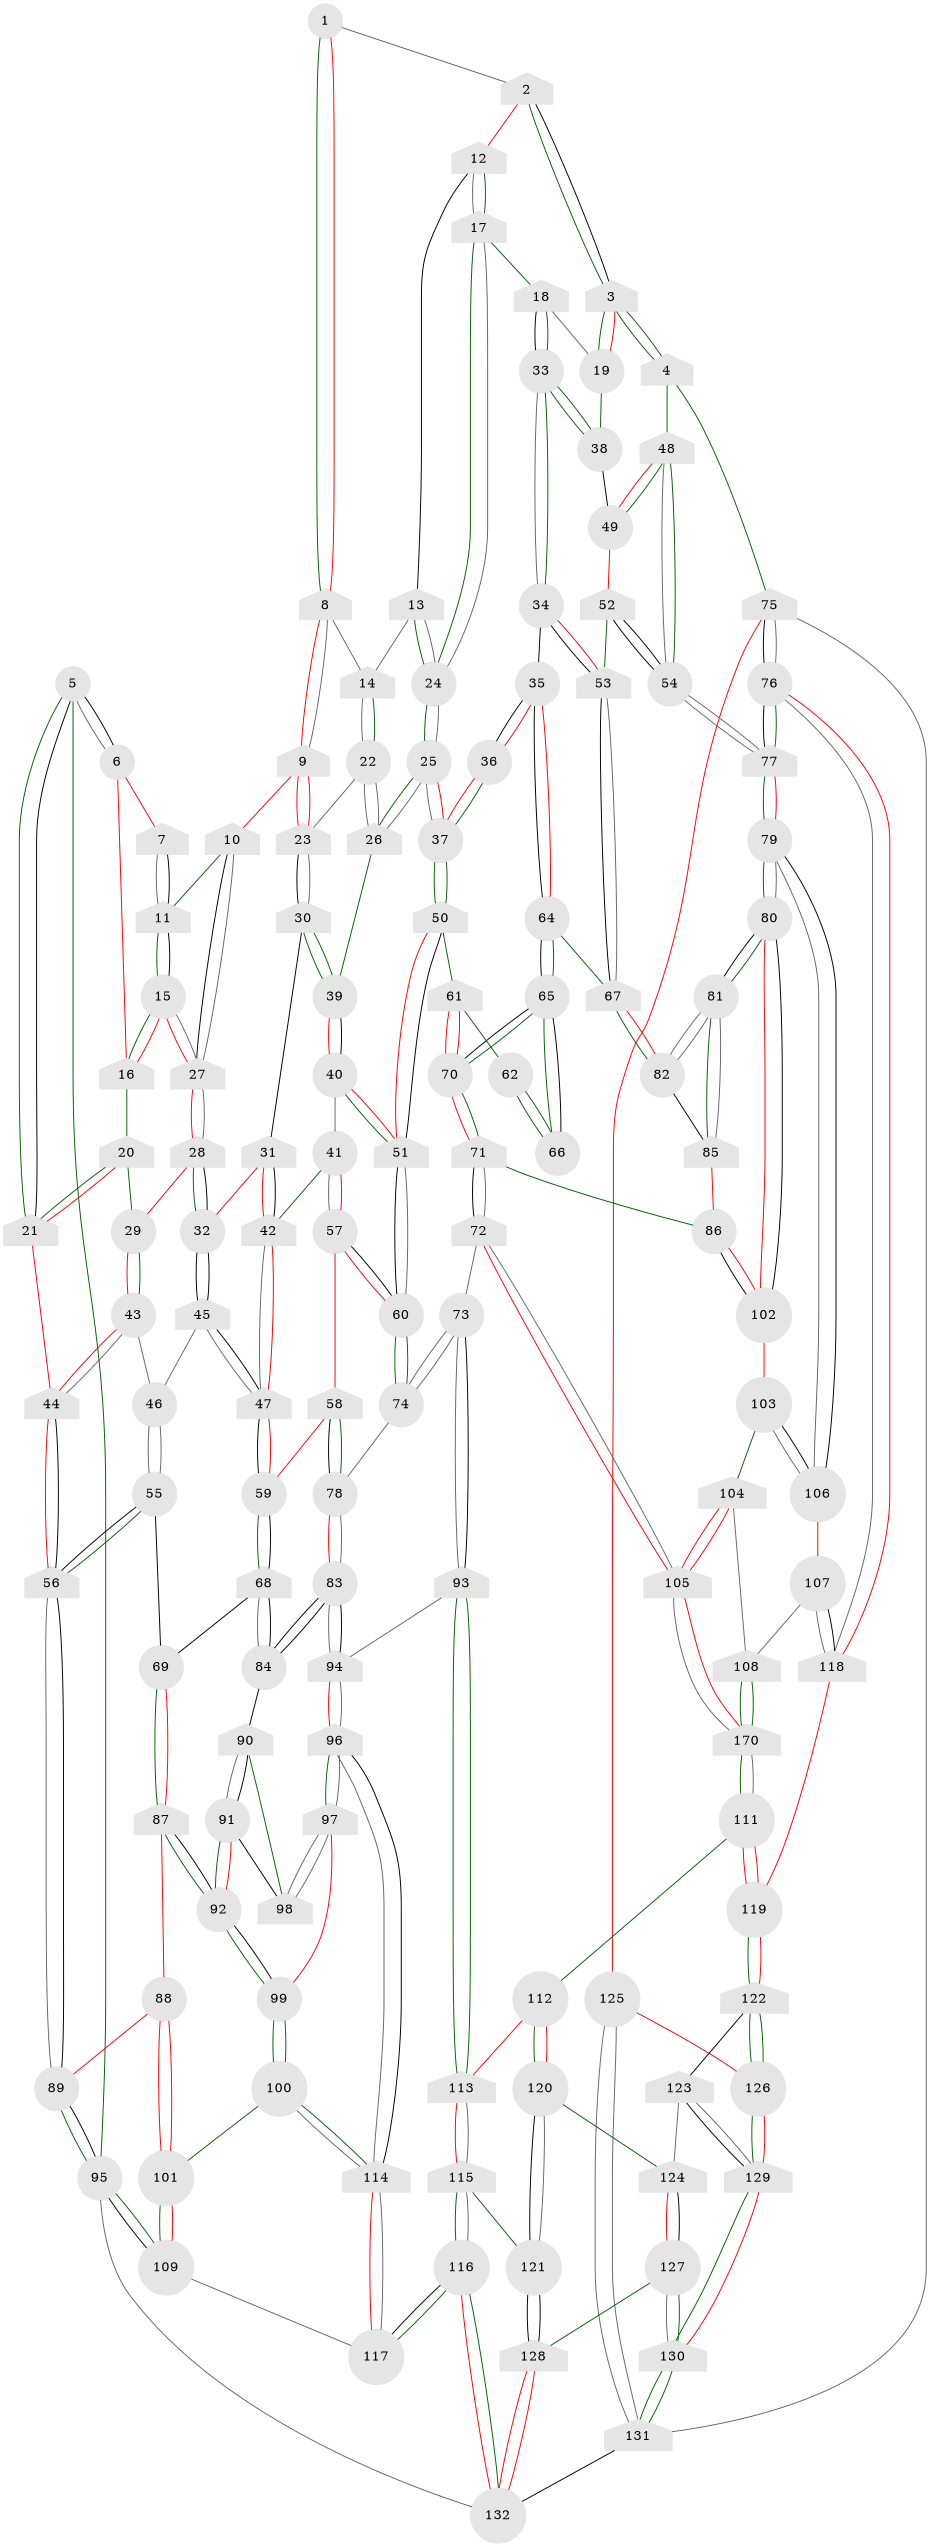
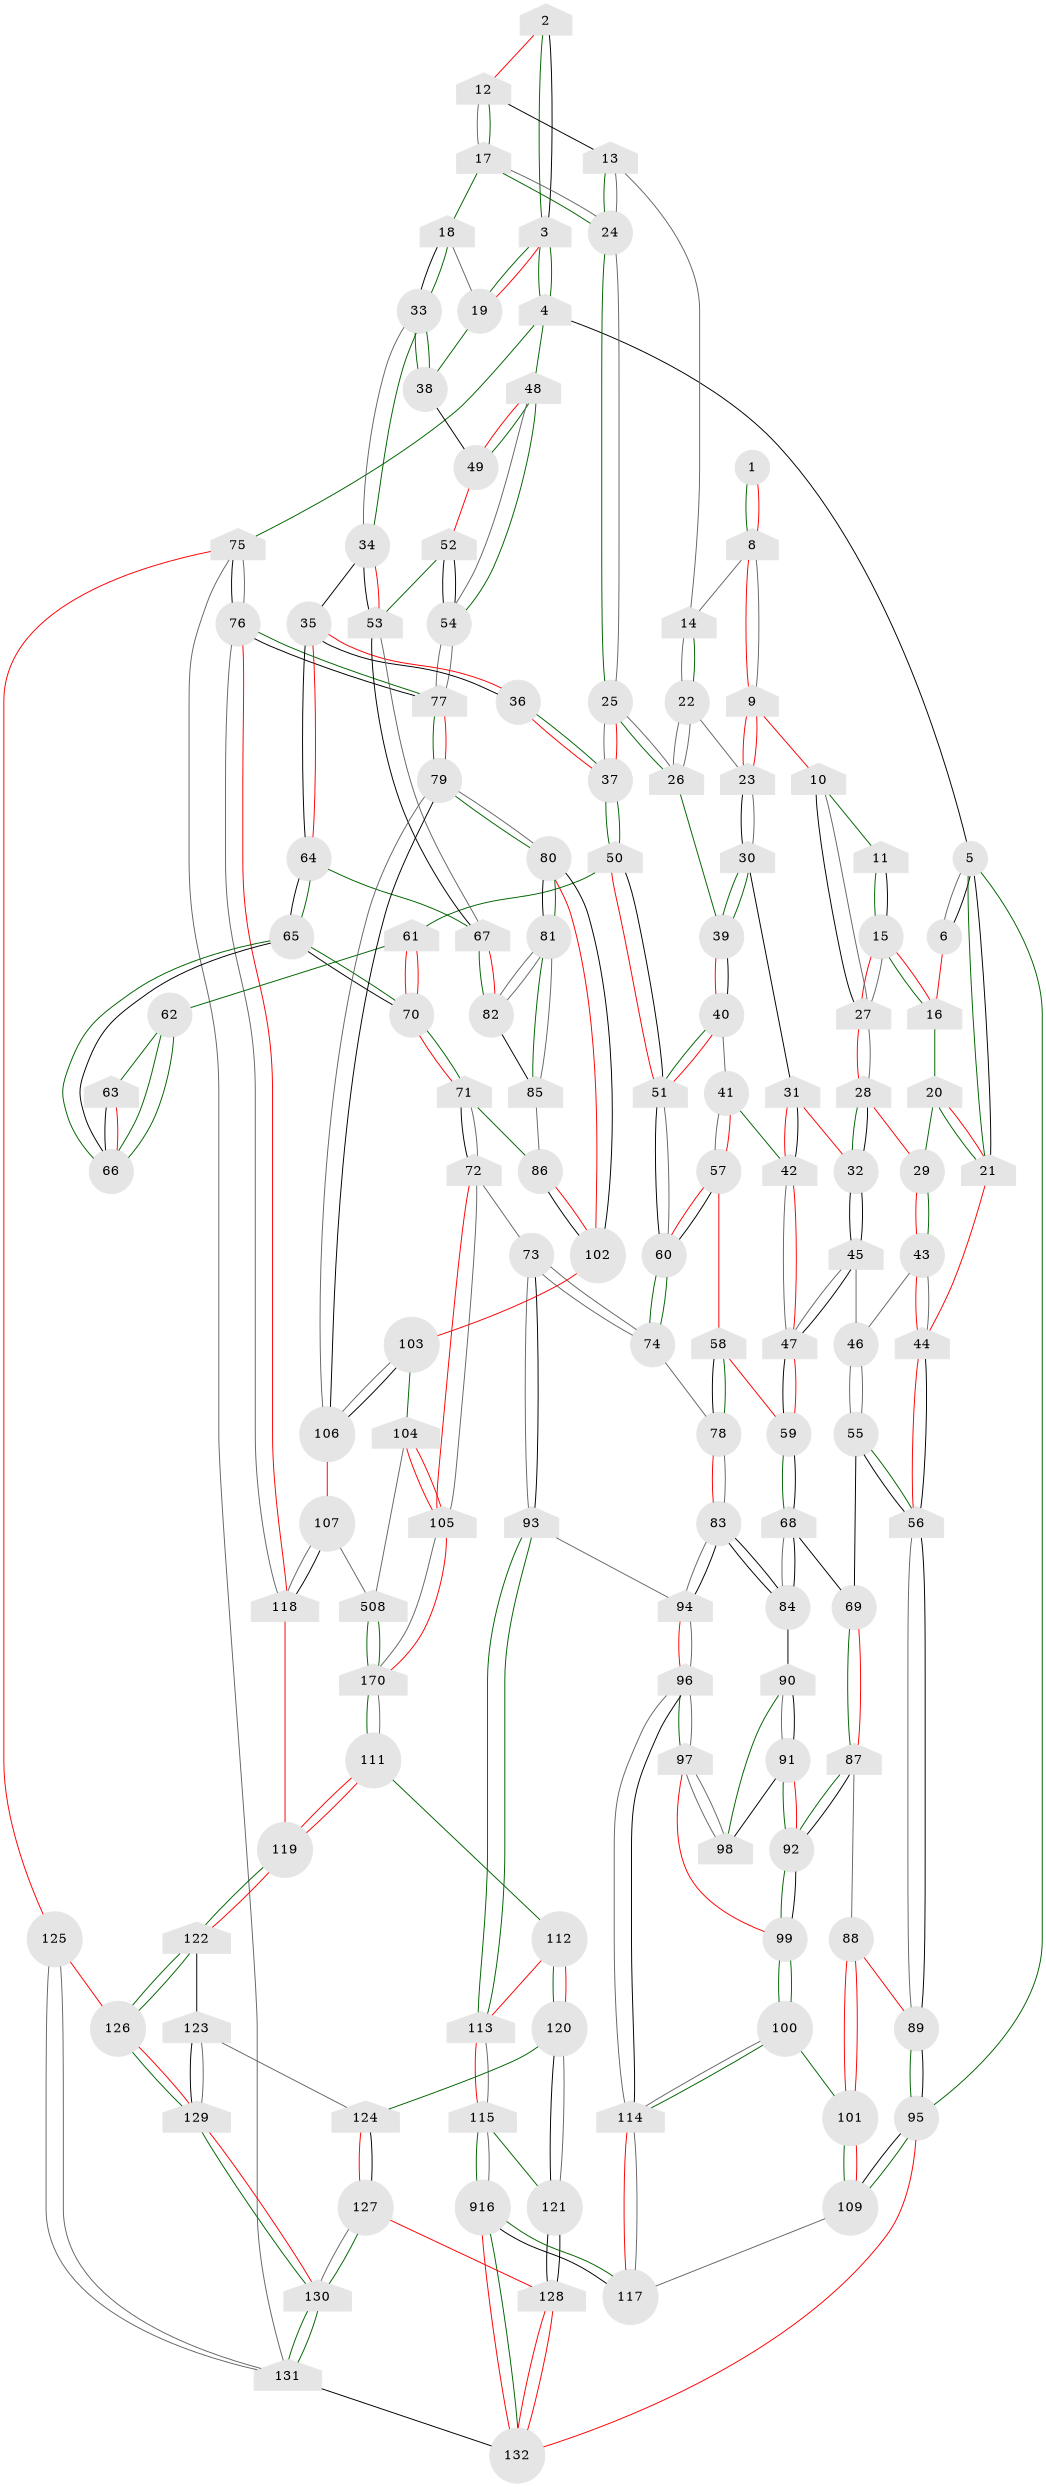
edge "1" -- "2": removed
edge "4" -- "5": added
node "7": removed
node "63": added
edge "85" -- "86": color red -> gray40
node "108": label "108" -> "508"
edge "87" -- "88": color red -> gray40
node "116": label "116" -> "916"
edge "127" -- "128": color darkgreen -> red
edge "95" -- "132": color gray40 -> red
